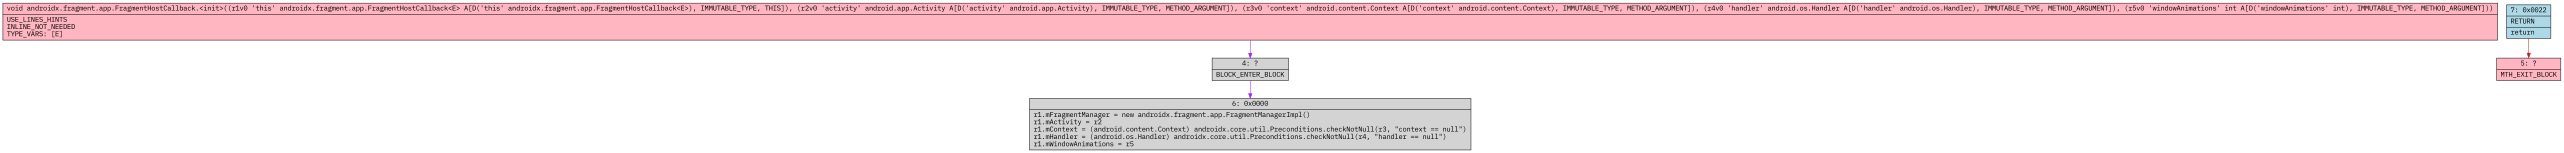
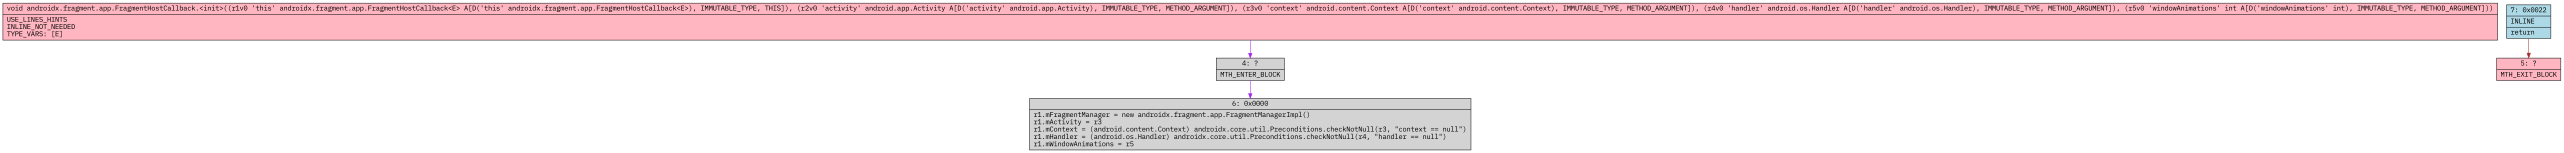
node "7: 0x0022": text "RETURN" -> "INLINE"
node "4: ?": text "BLOCK_ENTER_BLOCK" -> "MTH_ENTER_BLOCK"
node "6: 0x0000": text "r1.mActivity = r2" -> "r1.mActivity = r3"
